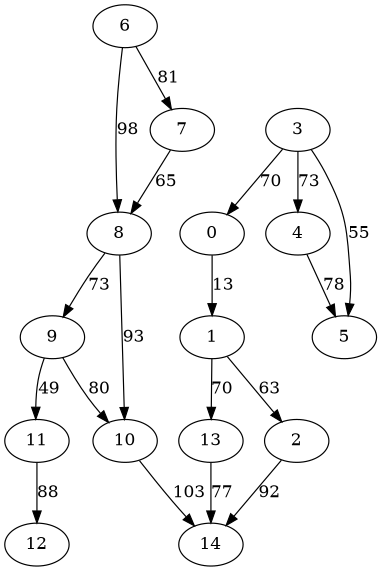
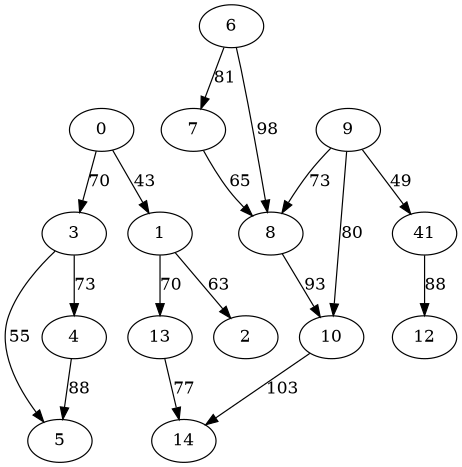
edge "3" -> "0": reversed
edge "8" -> "9": reversed
edge "0" -> "1": label "13" -> "43"
edge "4" -> "5": label "78" -> "88"
node "11": label "11" -> "41"
edge "2" -> "14": removed, label "92"
